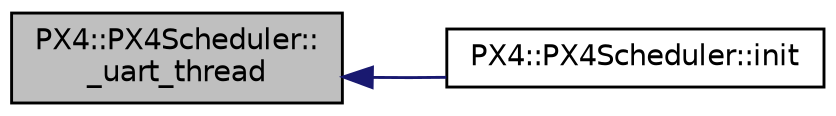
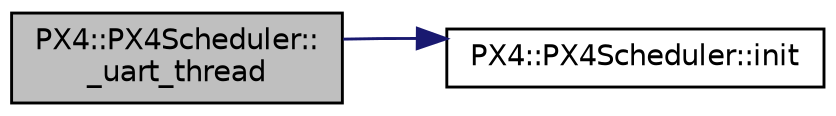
edge "PX4::PX4Scheduler::init" -> "PX4::PX4Scheduler:: _uart_thread": reversed
